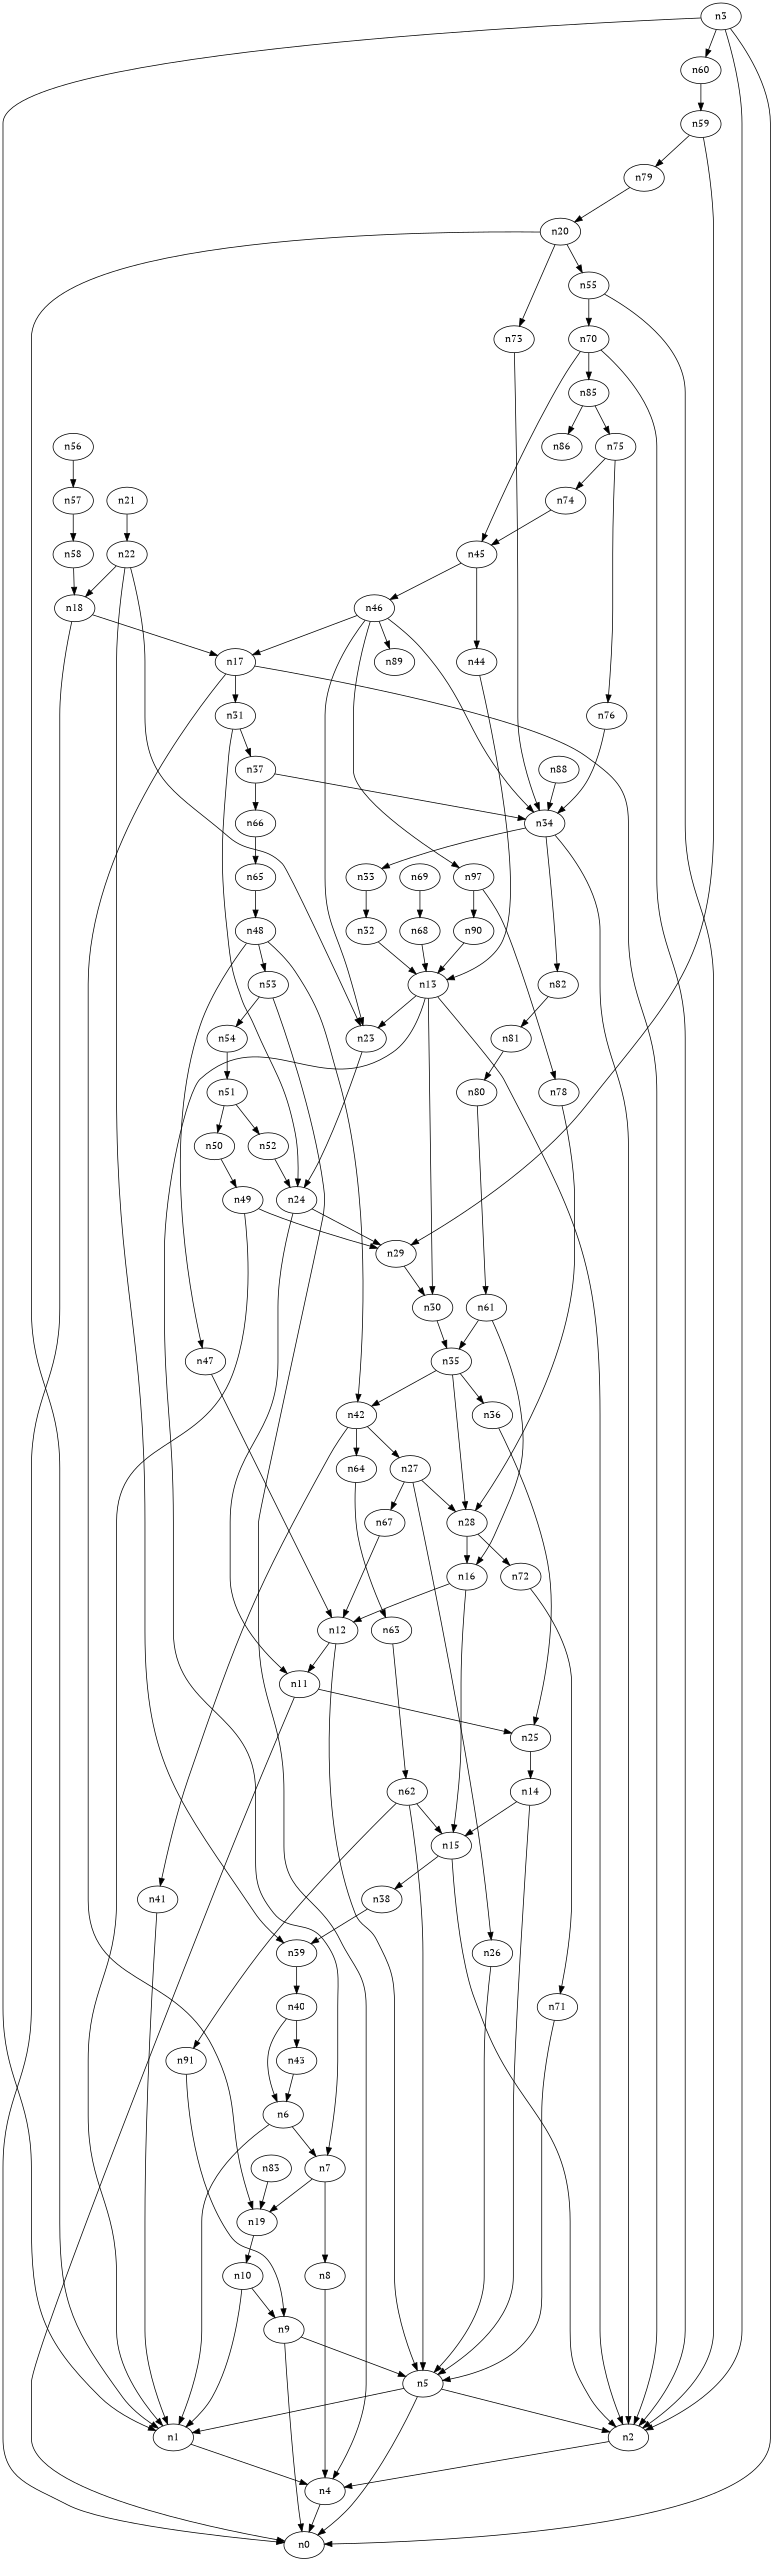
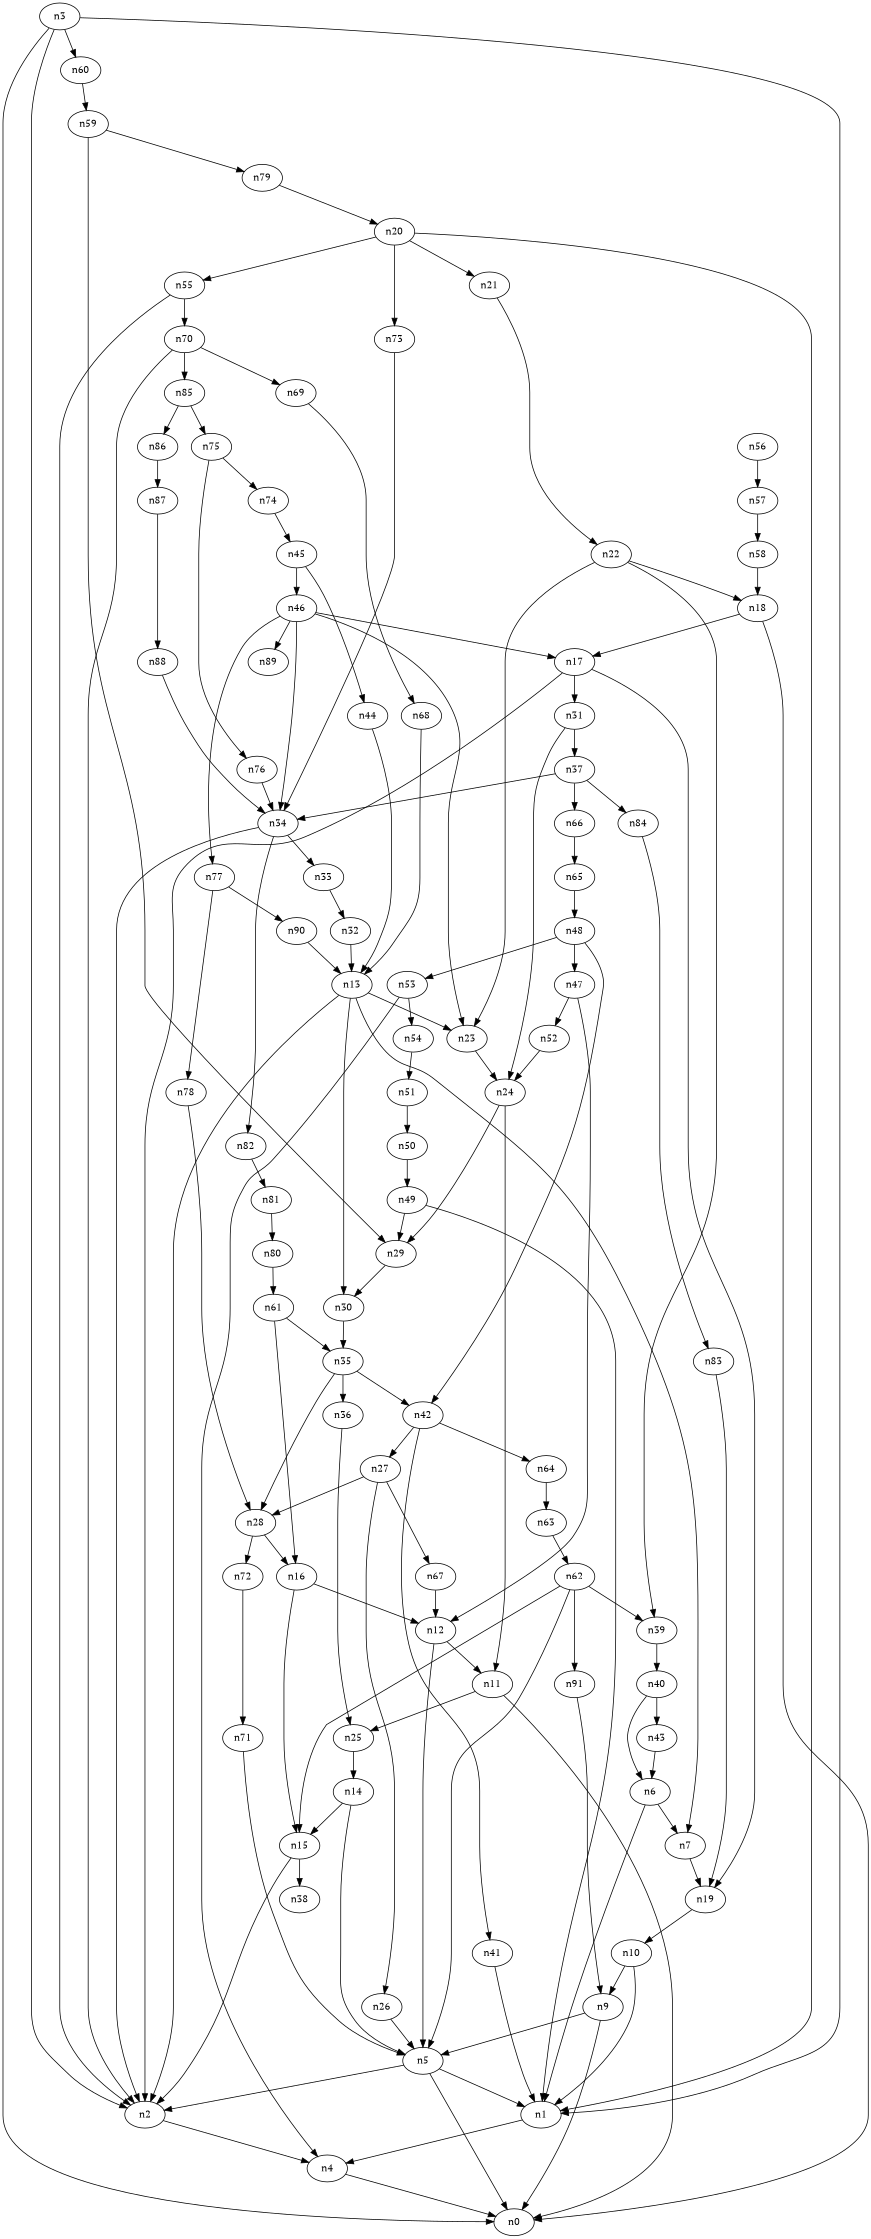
edge "n20" -> "n21": added
edge "n70" -> "n45": now "n70" -> "n69"
node "n87": added
node "n84": added
node "n97": label "n97" -> "n77"
edge "n51" -> "n52": now "n47" -> "n52"
edge "n38" -> "n39": now "n62" -> "n39"
node "n8": removed
